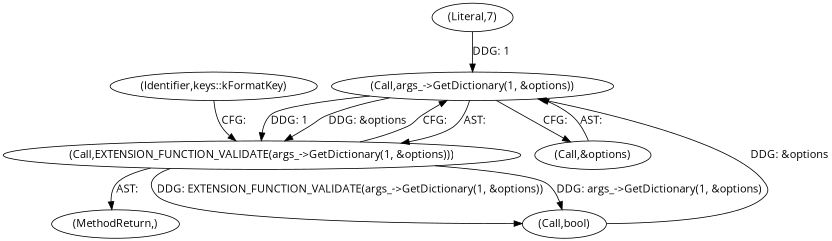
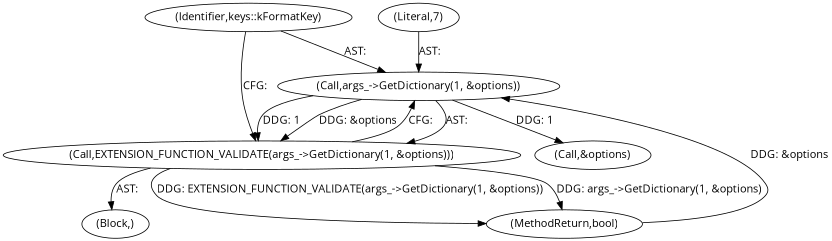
edge "(Literal,7)" -> "(Call,args_->GetDictionary(1, &options))": label "DDG: 1" -> "AST: "
edge "(Call,&options)" -> "(Call,args_->GetDictionary(1, &options))": now "(Identifier,keys::kFormatKey)" -> "(Call,args_->GetDictionary(1, &options))"
edge "(Call,args_->GetDictionary(1, &options))" -> "(Call,&options)": label "CFG: " -> "DDG: 1"
node "(MethodReturn,)": label "(MethodReturn,)" -> "(Block,)"
node "(Call,bool)": label "(Call,bool)" -> "(MethodReturn,bool)"
